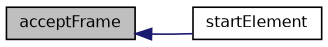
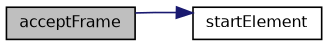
edge "startElement" -> "acceptFrame": reversed
